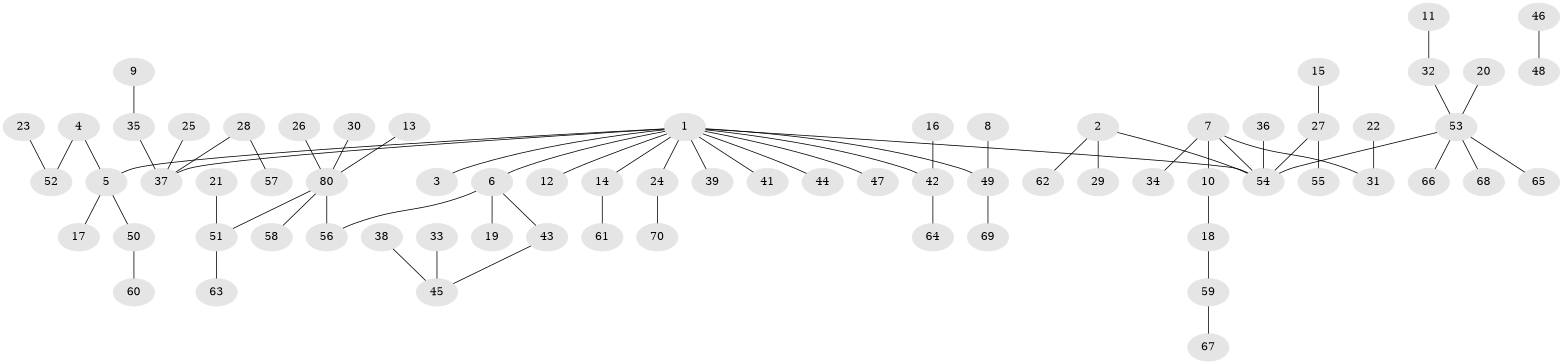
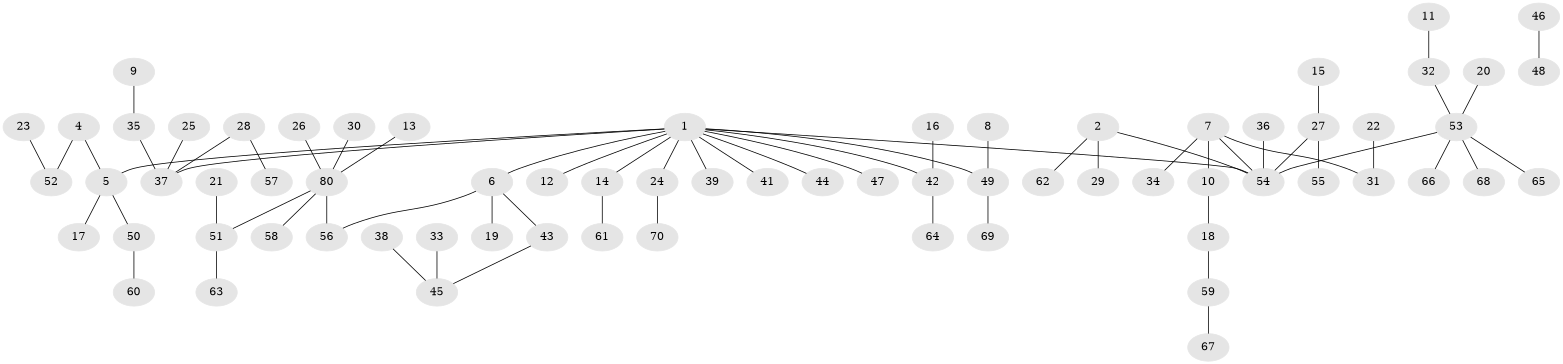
node "3": removed
